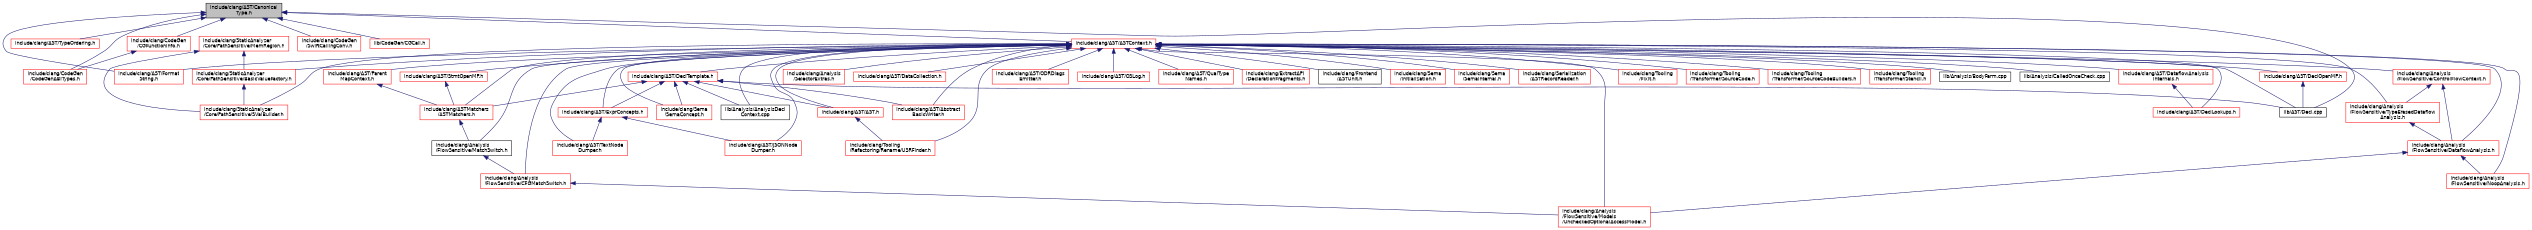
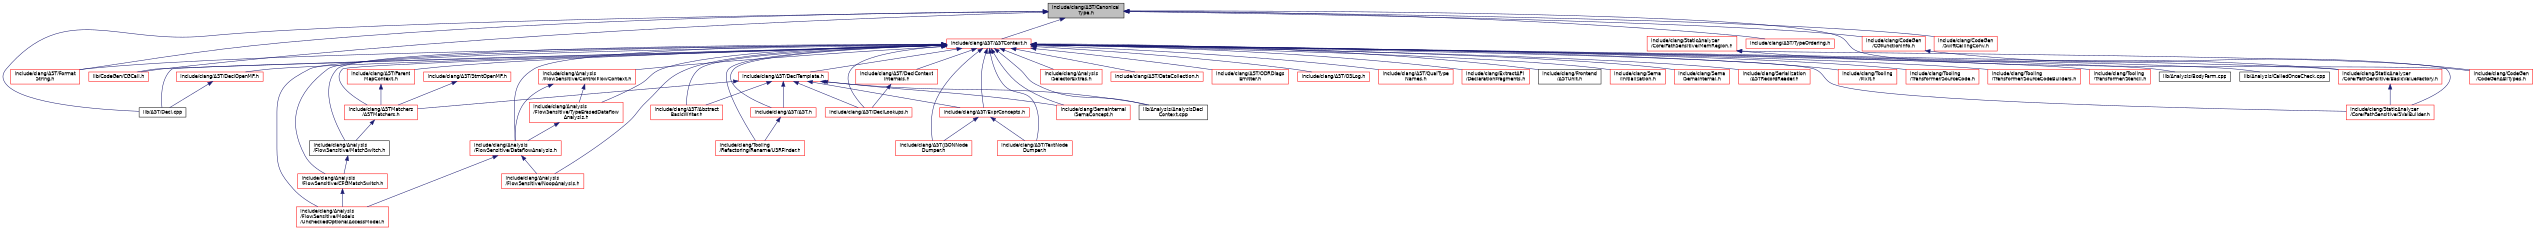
edge "include/clang/AST/StmtOpenMP.h" -> "include/clang/AST/ASTContext.h": now "lib/CodeGen/CGCall.h" -> "include/clang/AST/ASTContext.h"
node "include/clang/AST/DataflowAnalysis Internals.h": label "include/clang/AST/DataflowAnalysis Internals.h" -> "include/clang/AST/DeclContext Internals.h"
edge "lib/AST/Decl.cpp" -> "include/clang/AST/DeclTemplate.h": now "include/clang/AST/DeclLookups.h" -> "include/clang/AST/DeclTemplate.h"
node "include/clang/Sema /SemaConcept.h": label "include/clang/Sema /SemaConcept.h" -> "include/clang/SemaInternal /SemaConcept.h"
